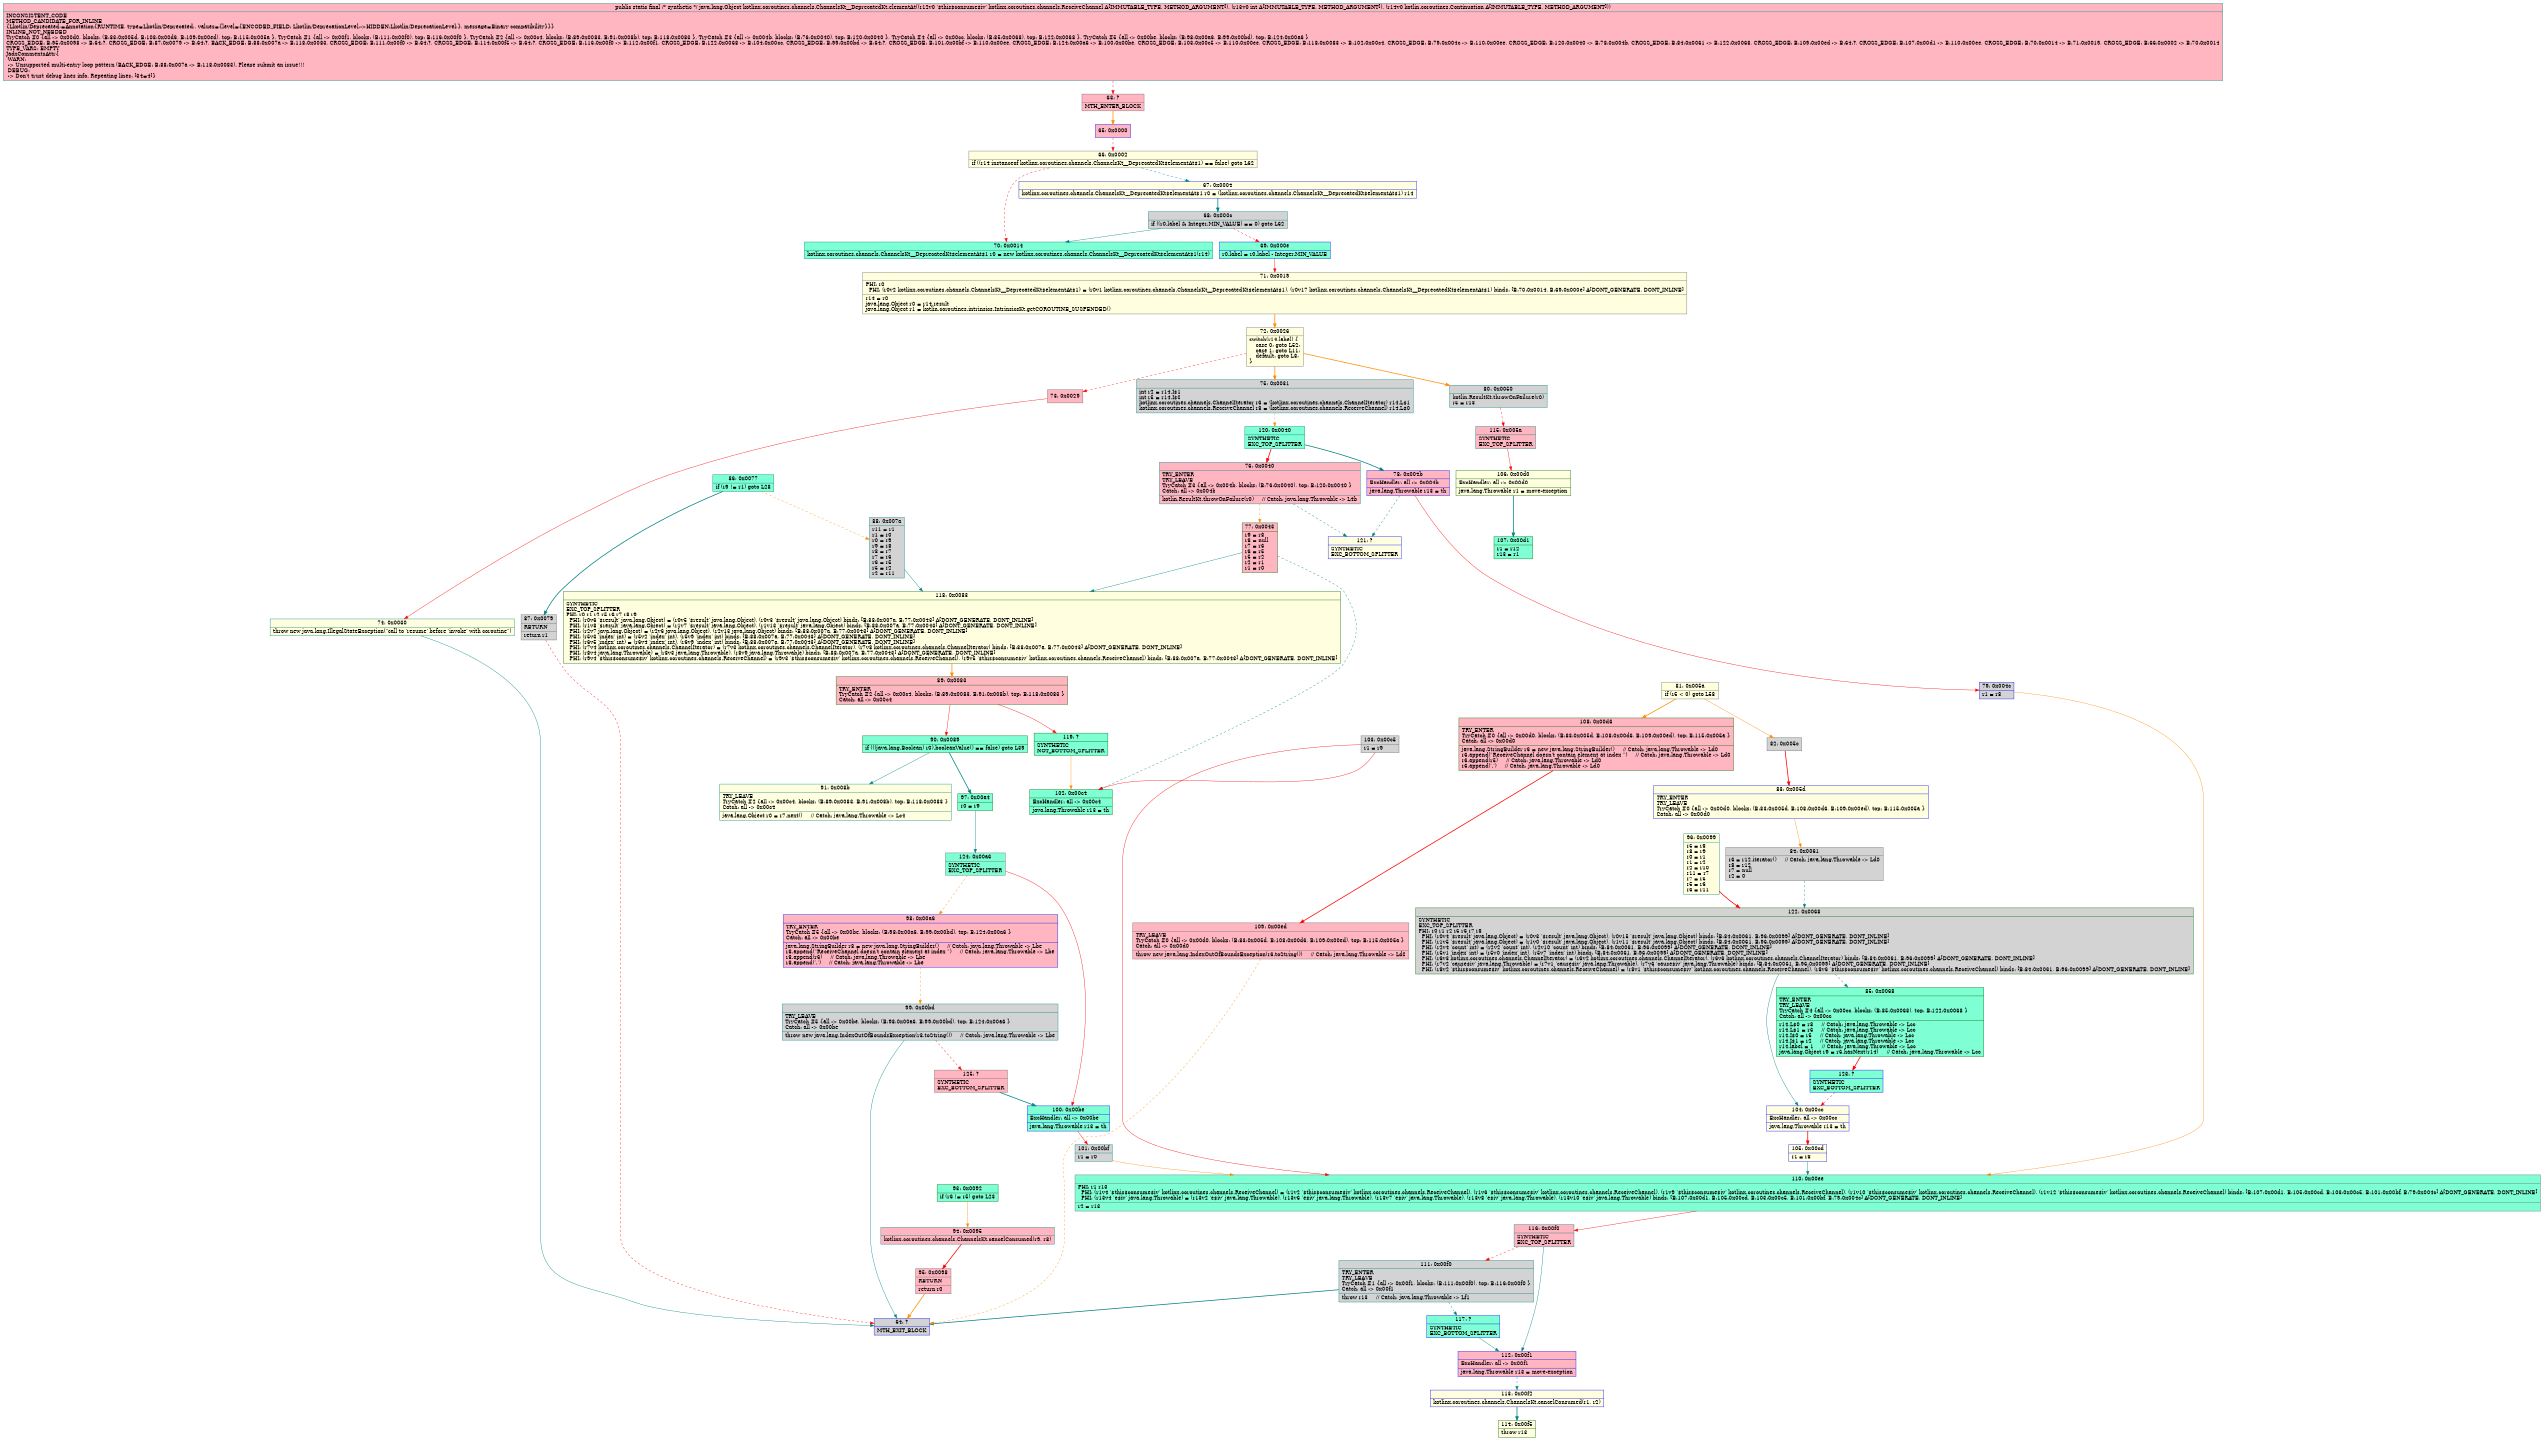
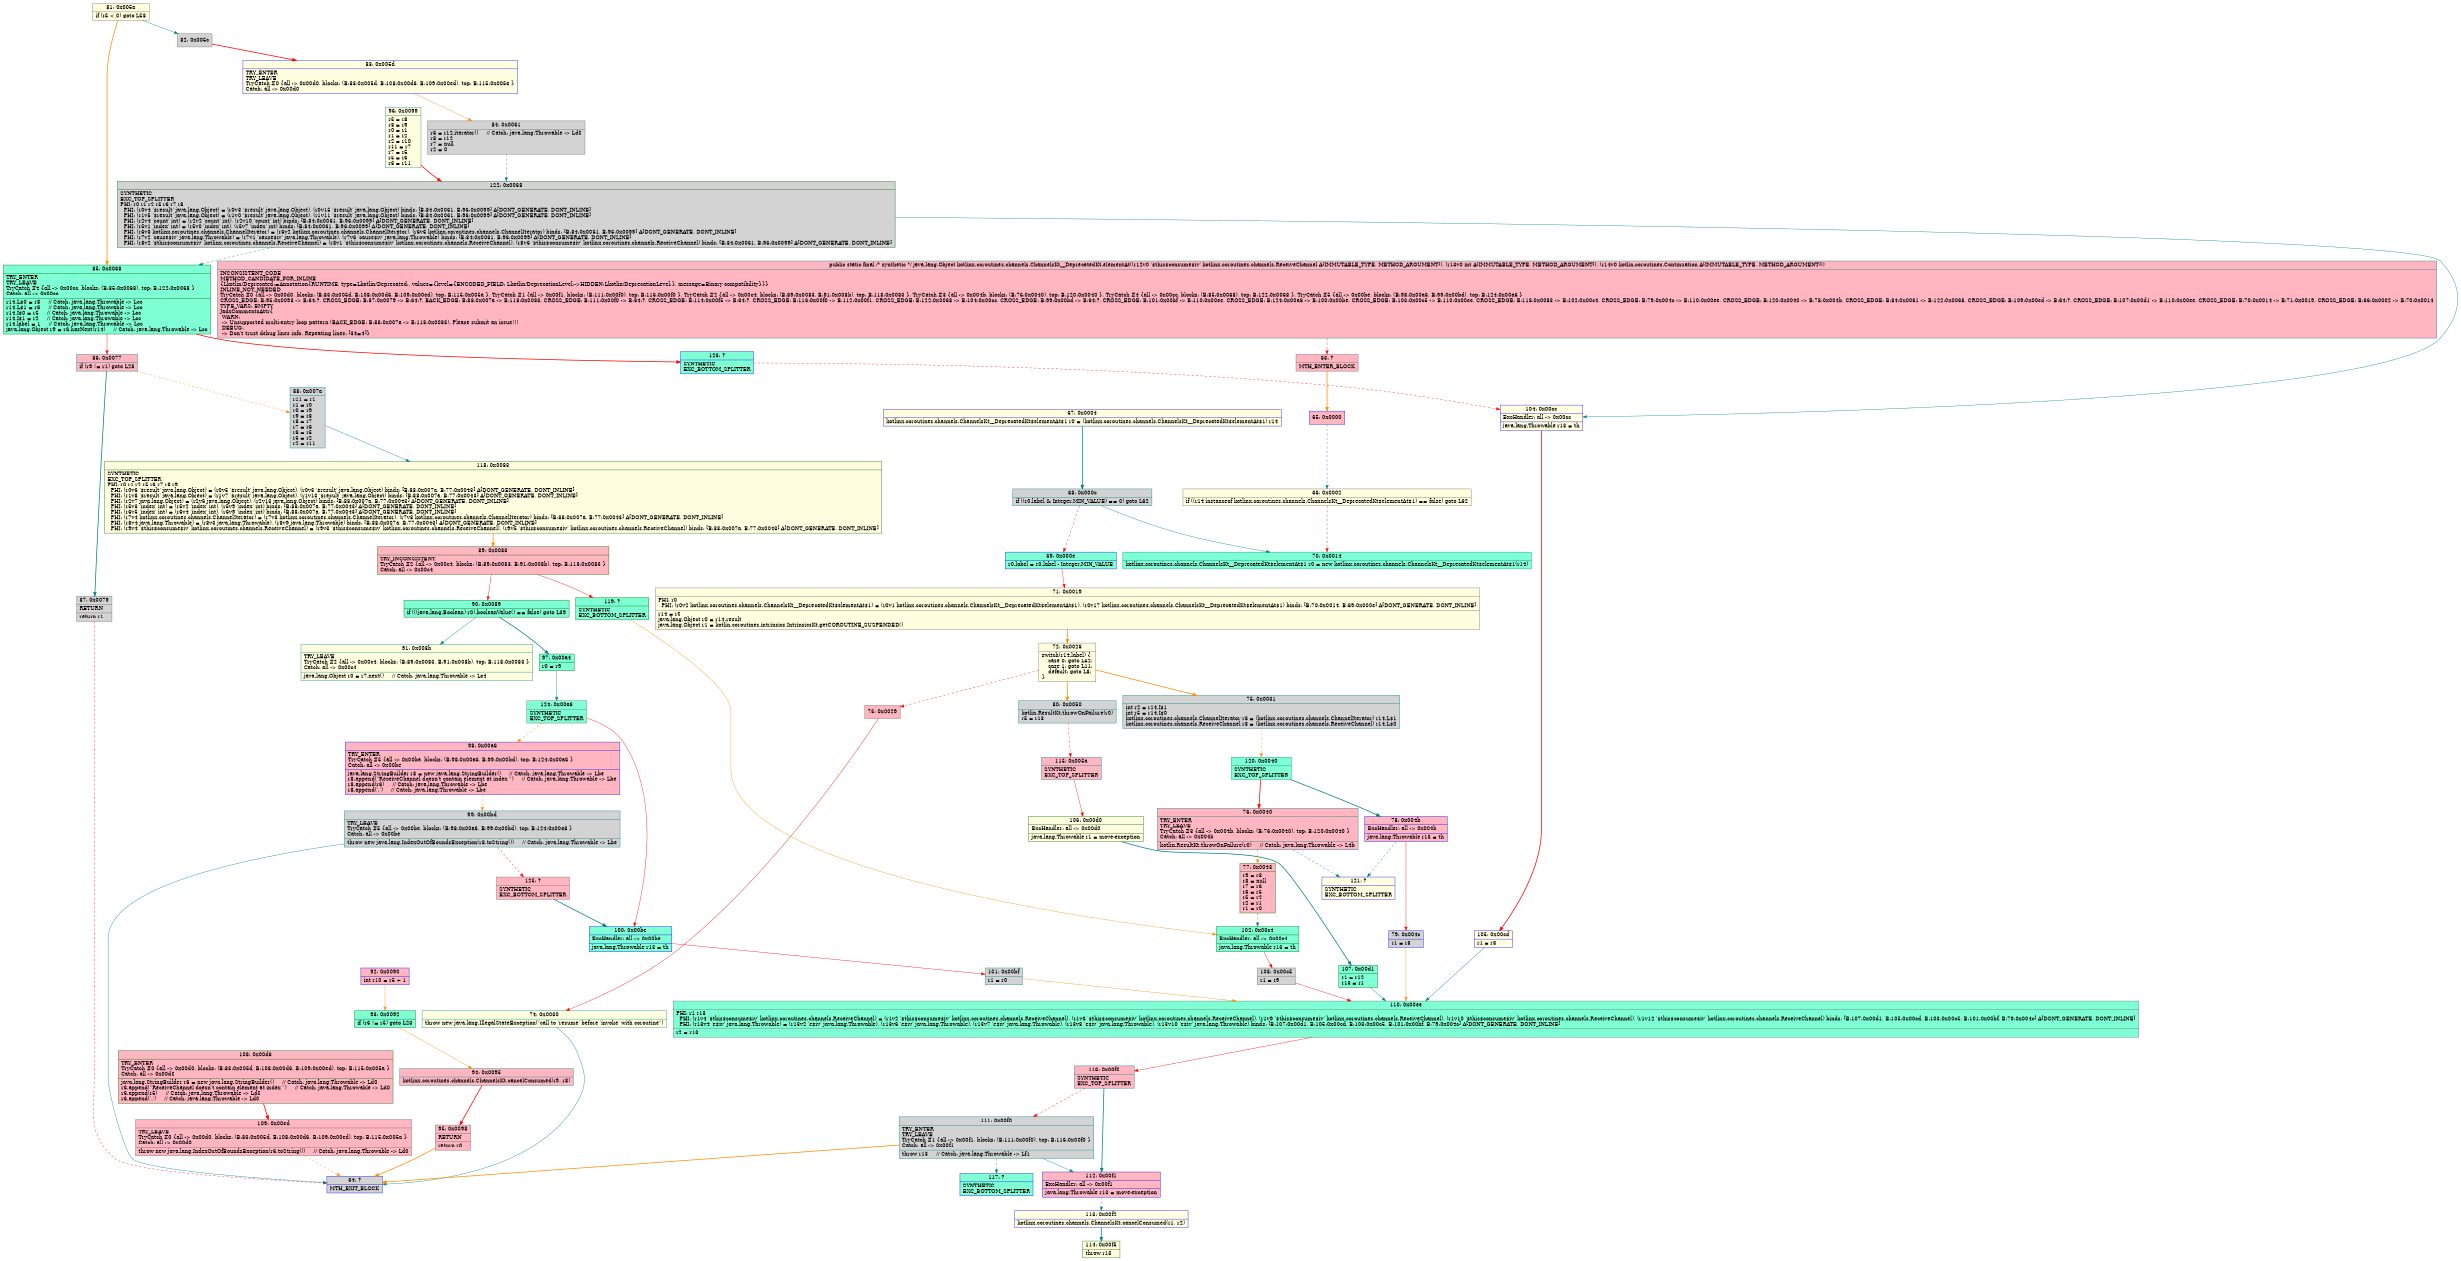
edge "65: 0x0000" -> "66: 0x0002": color red -> teal
edge "66: 0x0002" -> "67: 0x0004": removed
edge "85: 0x0068" -> "86: 0x0077": added
node "86: 0x0077": fillcolor aquamarine -> lightpink
edge "77: 0x0043" -> "118: 0x0083": removed
node "89: 0x0083": text "TRY_ENTER" -> "TRY_INCONSISTENT"
edge "81: 0x005a" -> "108: 0x00d6": now "81: 0x005a" -> "85: 0x0068"
edge "81: 0x005a" -> "82: 0x005c": color darkorange -> teal
node "119: ?": text "NOT_BOTTOM_SPLITTER" -> "EXC_BOTTOM_SPLITTER"
edge "103: 0x00c5" -> "102: 0x00c4": reversed
node "92: 0x0090": added
edge "107: 0x00d1" -> "110: 0x00ee": added
edge "116: 0x00f0" -> "112: 0x00f1": style solid -> bold
edge "111: 0x00f0" -> "64: ?": color teal -> darkorange
edge "117: ?" -> "112: 0x00f1": now "111: 0x00f0" -> "112: 0x00f1"
